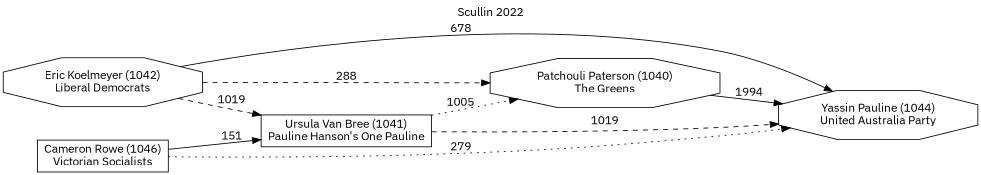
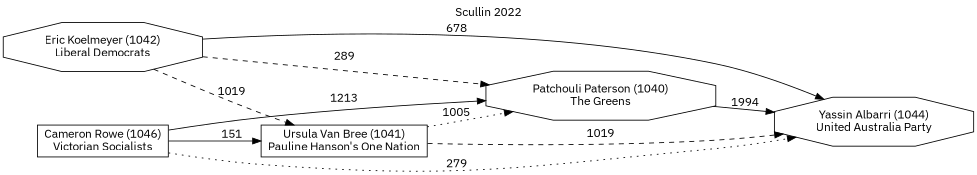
edge "Eric Koelmeyer (1042) Liberal Democrats" -> "Patchouli Paterson (1040) The Greens": label "288" -> "289"
edge "Cameron Rowe (1046) Victorian Socialists" -> "Patchouli Paterson (1040) The Greens": added, label "1213"
node "Yassin Pauline (1044) United Australia Party": label "Yassin Pauline (1044) United Australia Party" -> "Yassin Albarri (1044) United Australia Party"
node "Ursula Van Bree (1041) Pauline Hanson's One Pauline": label "Ursula Van Bree (1041) Pauline Hanson's One Pauline" -> "Ursula Van Bree (1041) Pauline Hanson's One Nation"
